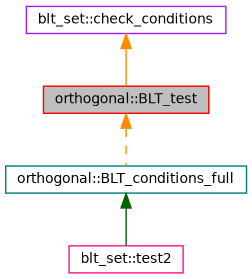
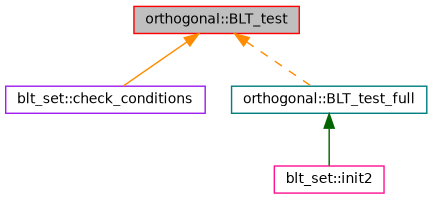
edge "orthogonal::BLT_test" -> "blt_set::check_conditions": reversed
node "orthogonal::BLT_conditions_full": label "orthogonal::BLT_conditions_full" -> "orthogonal::BLT_test_full"
node "blt_set::test2": label "blt_set::test2" -> "blt_set::init2"
